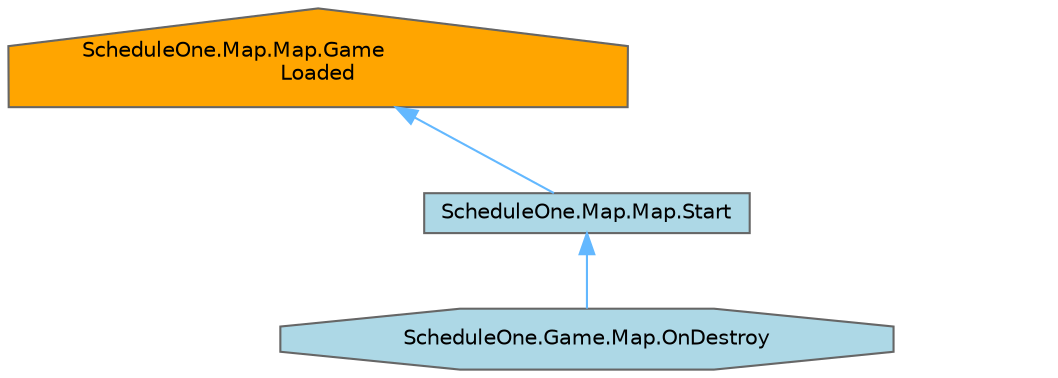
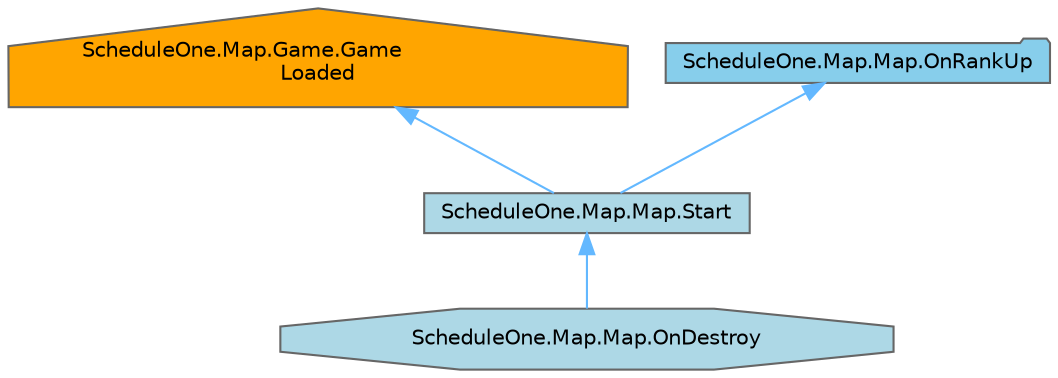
node "ScheduleOne.Map.Map.Game Loaded": label "ScheduleOne.Map.Map.Game Loaded" -> "ScheduleOne.Map.Game.Game Loaded"
node "ScheduleOne.Map.Map.OnRankUp": added
node "ScheduleOne.Game.Map.OnDestroy": label "ScheduleOne.Game.Map.OnDestroy" -> "ScheduleOne.Map.Map.OnDestroy"
